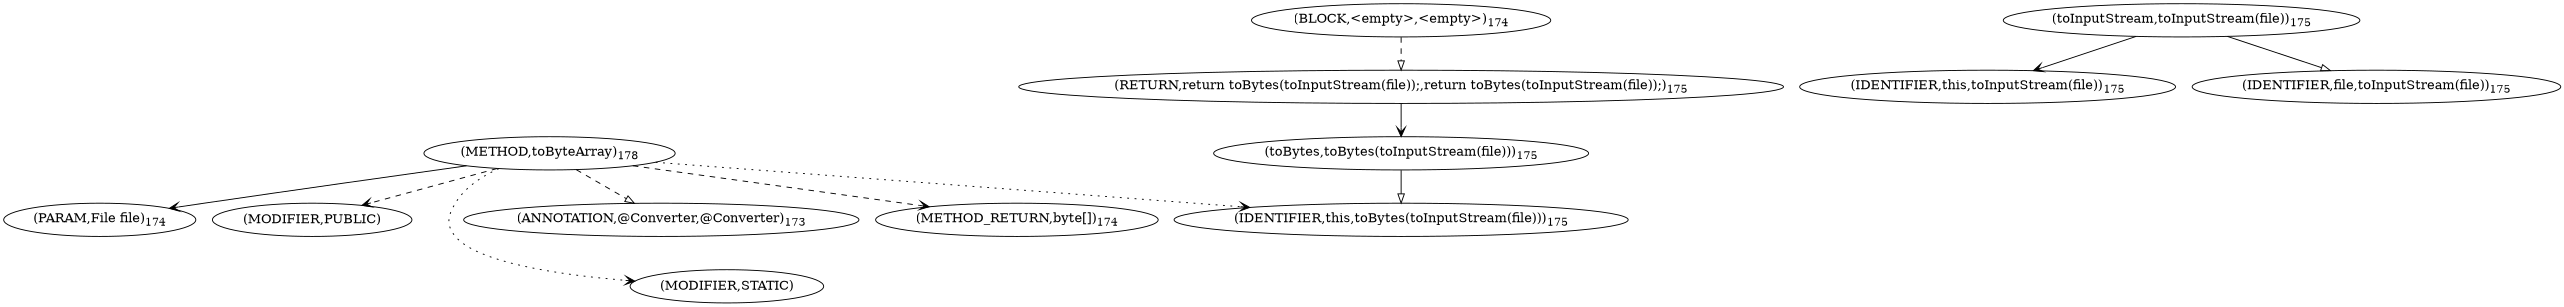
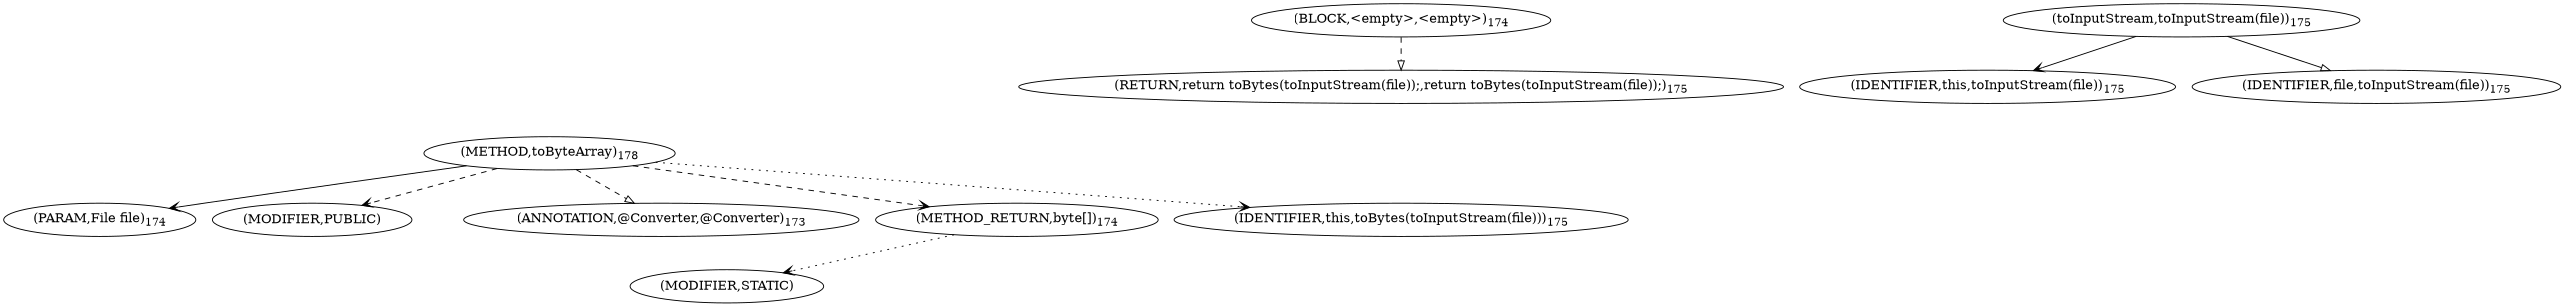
node "(toBytes,toBytes(toInputStream(file)))": removed
edge "(METHOD,toByteArray)" -> "(MODIFIER,STATIC)": now "(METHOD_RETURN,byte[])" -> "(MODIFIER,STATIC)"
